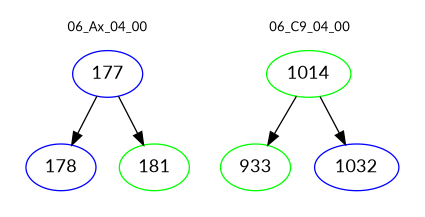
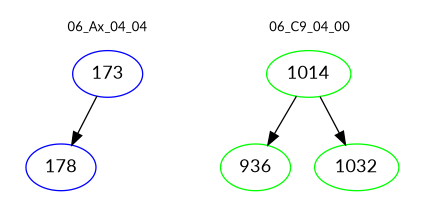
cluster "06_Ax_04_00": label "06_Ax_04_00" -> "06_Ax_04_04"
node "177": label "177" -> "173"
node "181": removed
node "933": label "933" -> "936"
node "1032": color blue -> green
